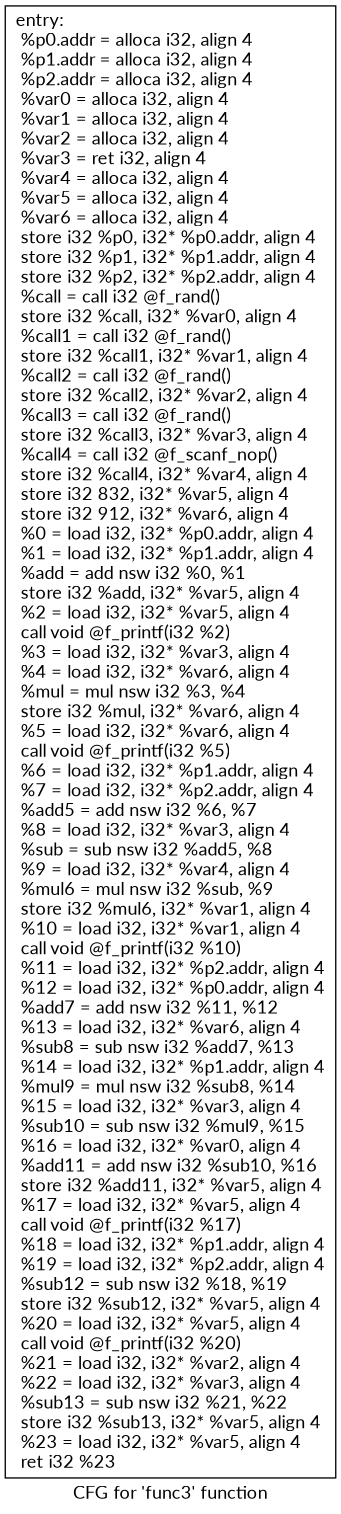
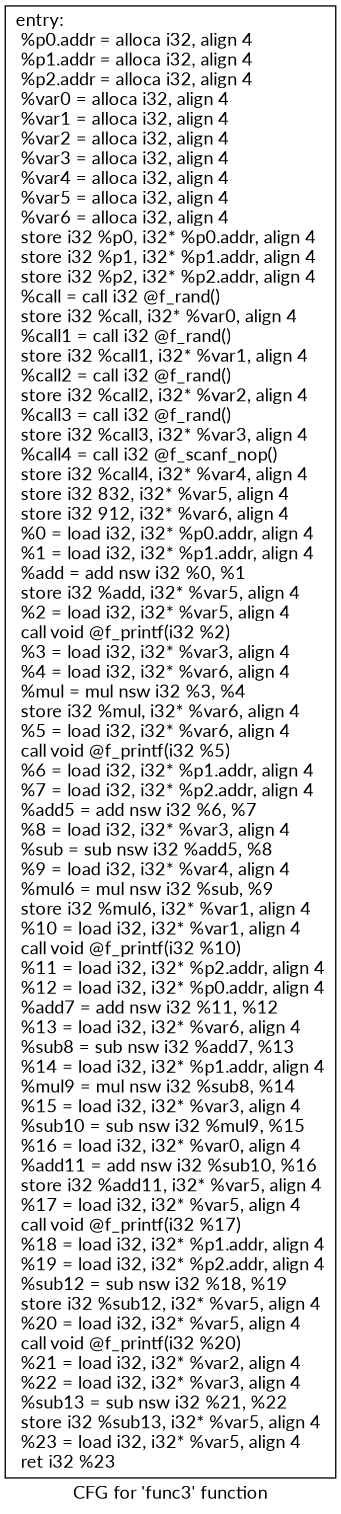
node "entry:": text "%var3 = ret i32, align 4" -> "%var3 = alloca i32, align 4"
